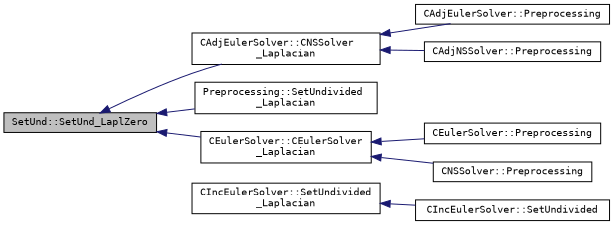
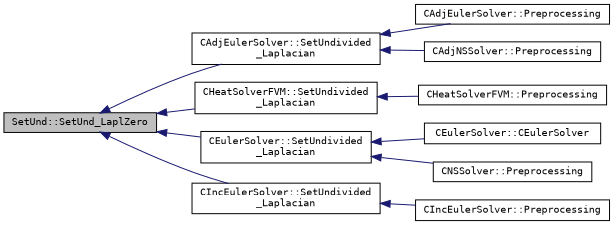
node "CAdjEulerSolver::CNSSolver _Laplacian": label "CAdjEulerSolver::CNSSolver _Laplacian" -> "CAdjEulerSolver::SetUndivided _Laplacian"
node "CHeatSolverFVM::Preprocessing": added
node "Preprocessing::SetUndivided _Laplacian": label "Preprocessing::SetUndivided _Laplacian" -> "CHeatSolverFVM::SetUndivided _Laplacian"
node "CEulerSolver::Preprocessing": label "CEulerSolver::Preprocessing" -> "CEulerSolver::CEulerSolver"
node "CEulerSolver::CEulerSolver _Laplacian": label "CEulerSolver::CEulerSolver _Laplacian" -> "CEulerSolver::SetUndivided _Laplacian"
edge "CIncEulerSolver::SetUndivided _Laplacian" -> "SetUnd::SetUnd_LaplZero": added
node "CIncEulerSolver::SetUndivided": label "CIncEulerSolver::SetUndivided" -> "CIncEulerSolver::Preprocessing"
